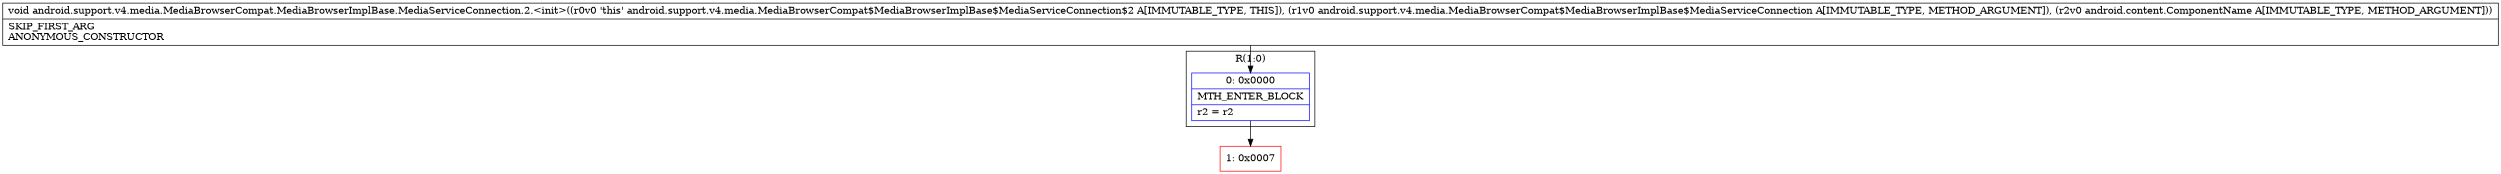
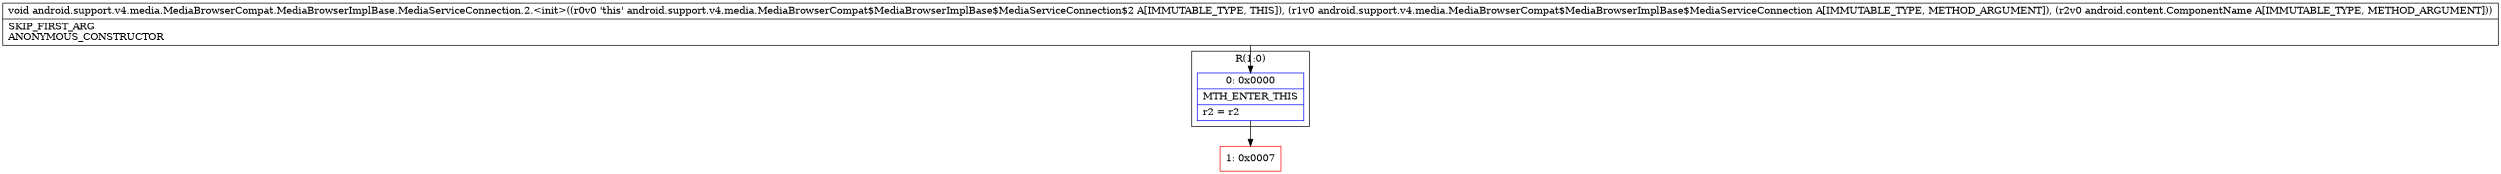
node "0: 0x0000": text "MTH_ENTER_BLOCK" -> "MTH_ENTER_THIS"
